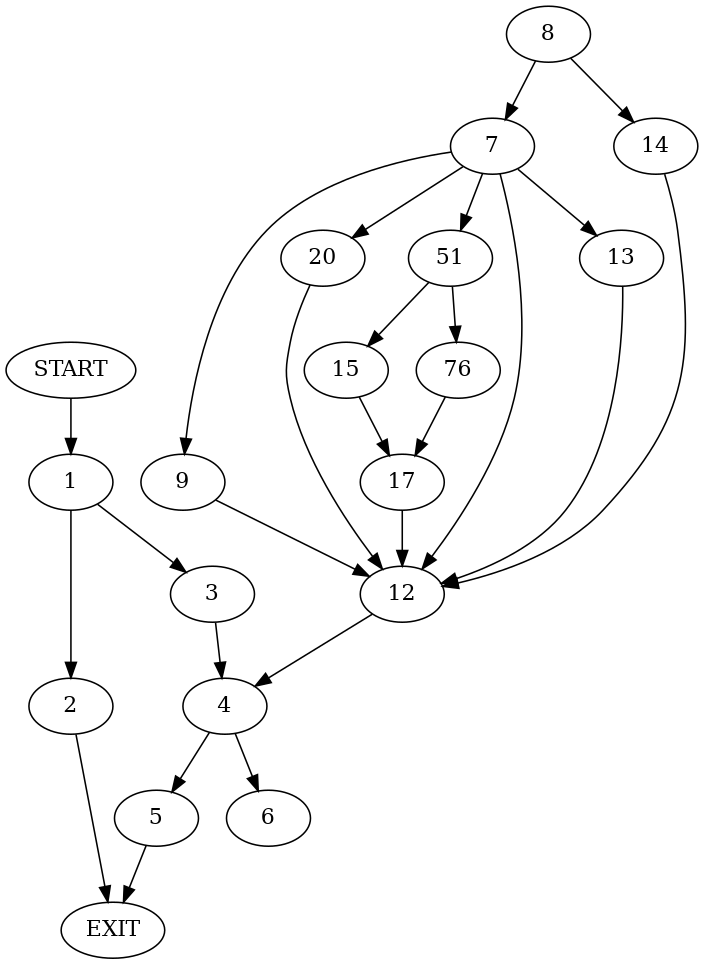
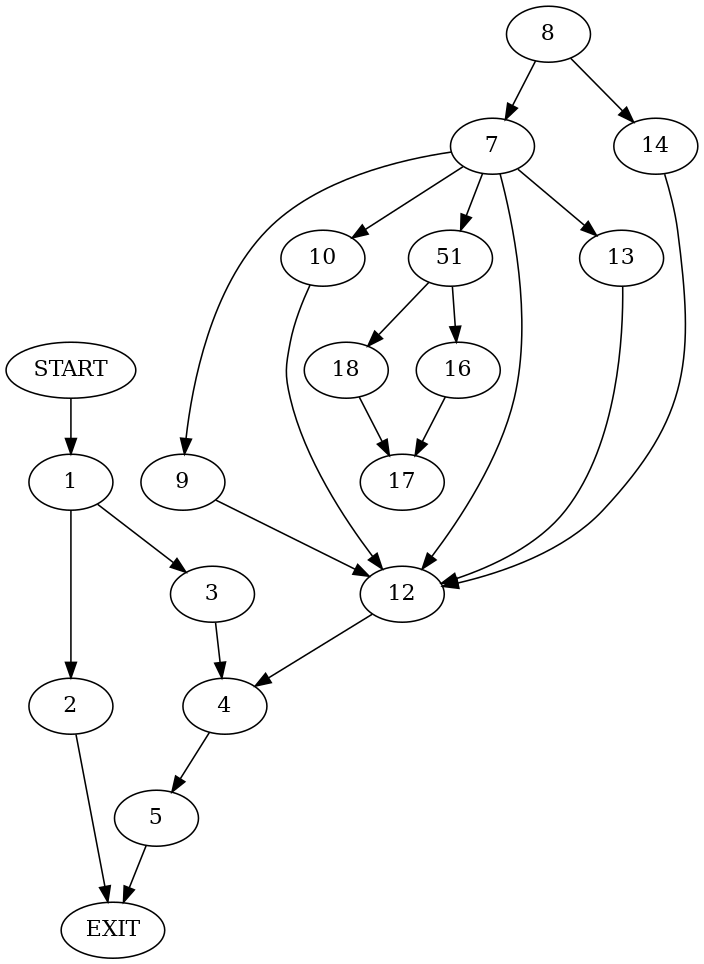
node "20": label "20" -> "10"
node "15": label "15" -> "18"
node "76": label "76" -> "16"
edge "17" -> "12": removed
node "6": removed
